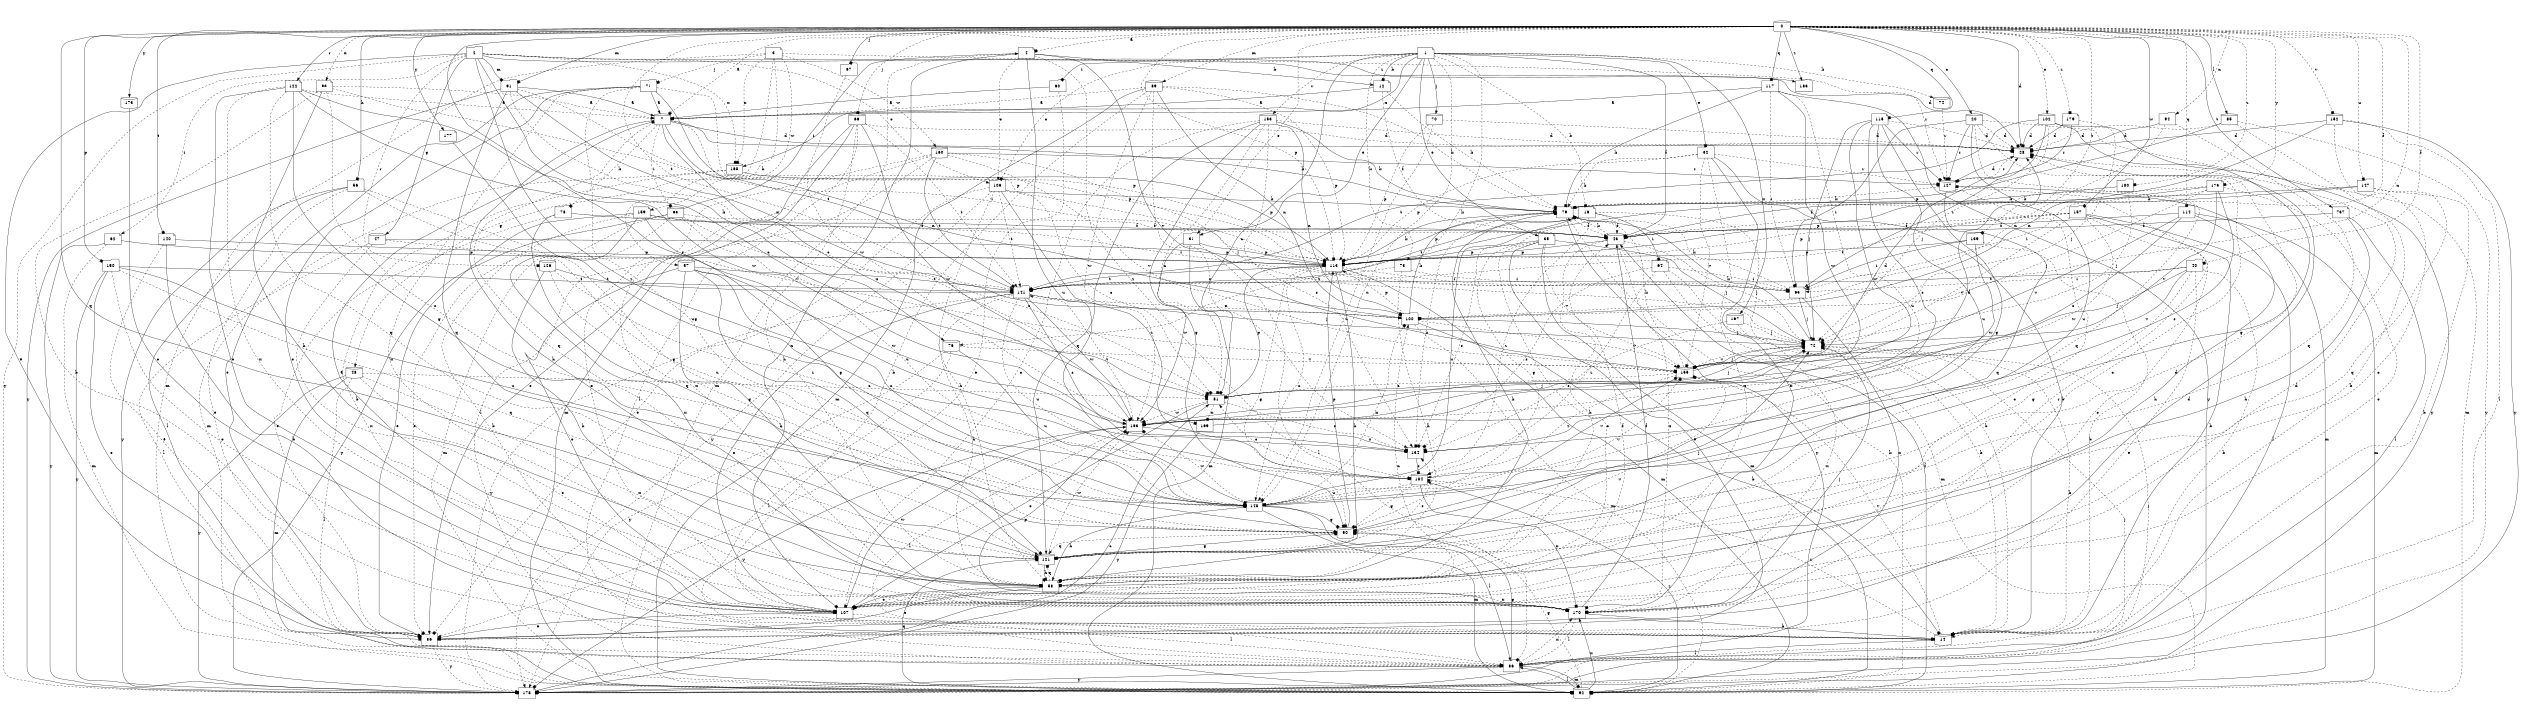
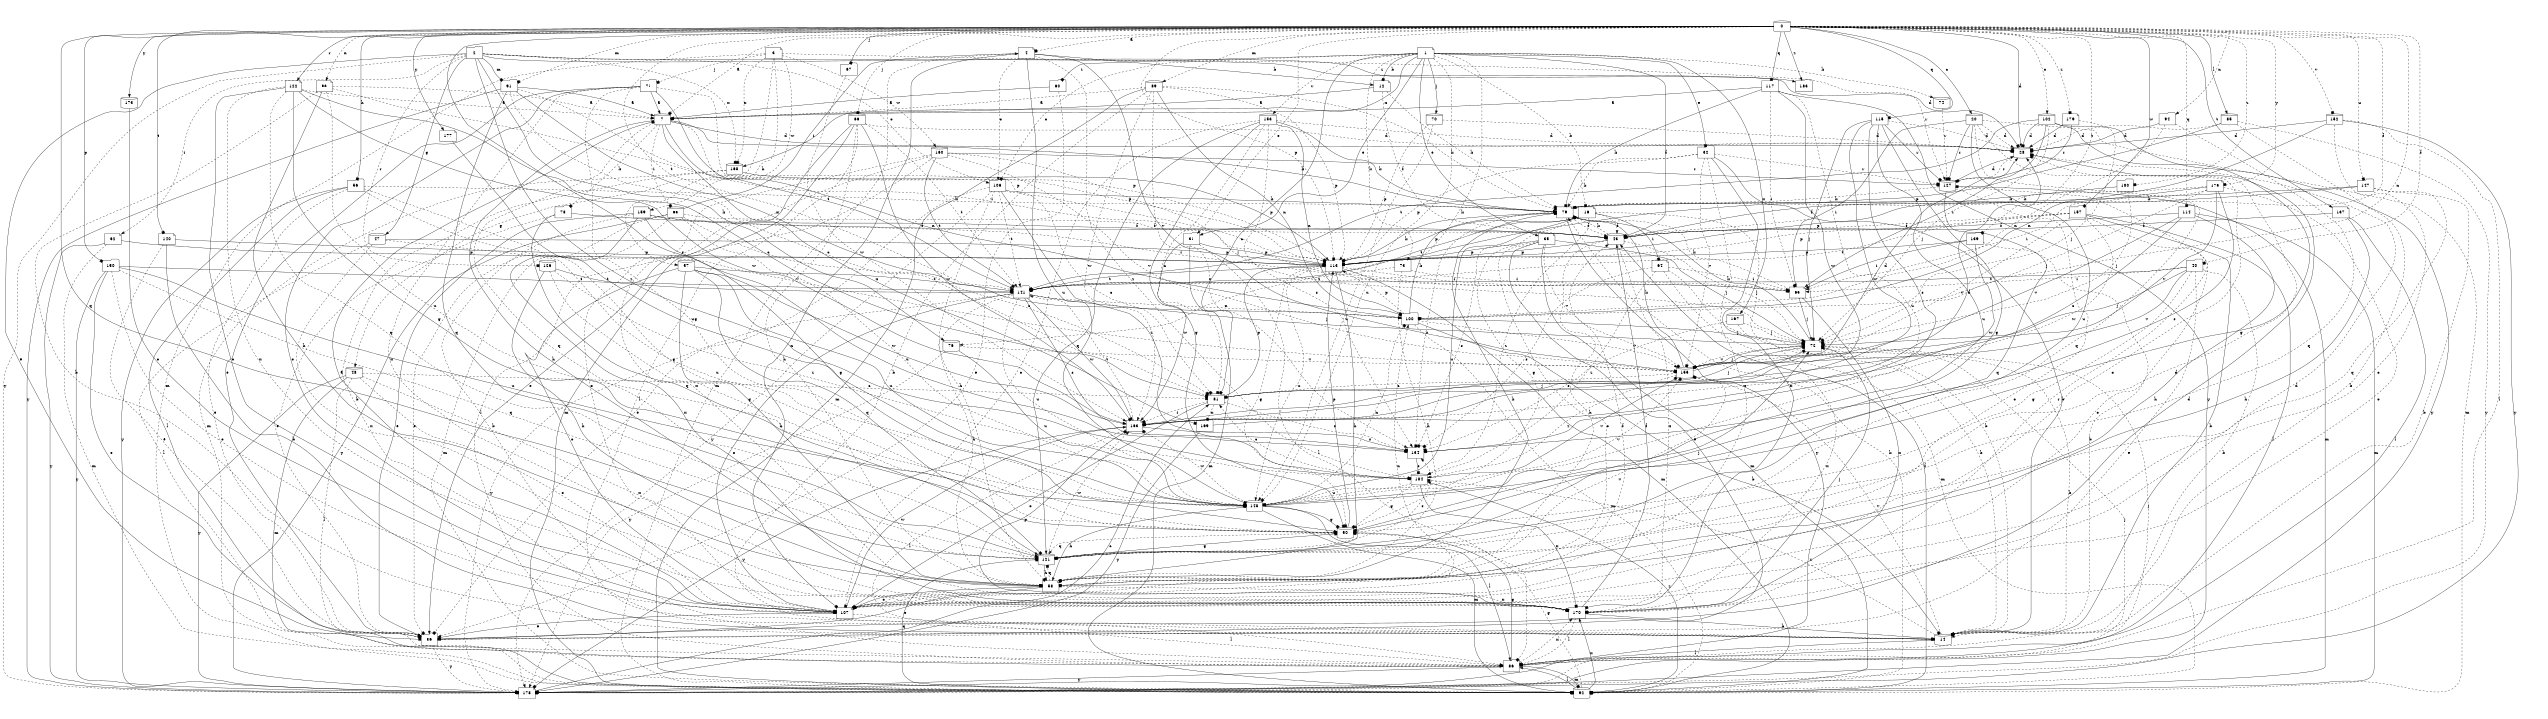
edge "0" -> "91": style solid -> dashed
edge "56" -> "79": added, label "k"
node "737": label "737" -> "137"
edge "155" -> "79": style dashed -> solid
edge "81" -> "163": label "w" -> "i"
edge "76" -> "86": removed, label "l"
